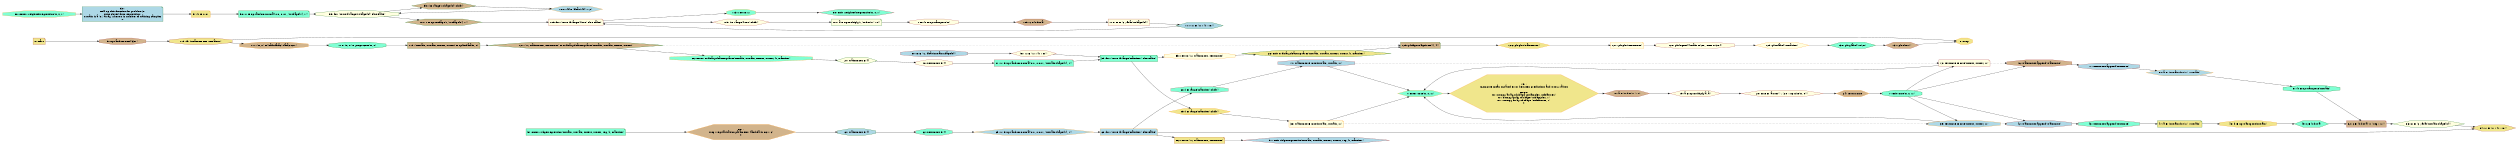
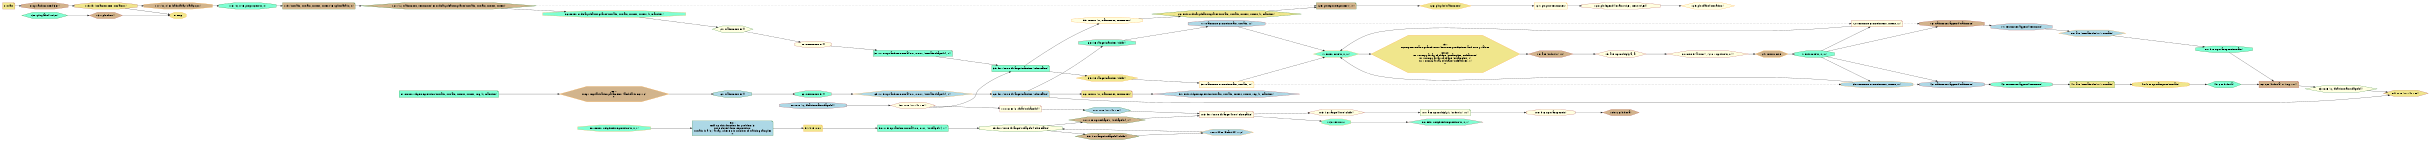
edge "109: c = b.dot(a)" -> "110: m = (c / float(Y.shape[0]))": now "51: W = (W - (lr * m))" -> "110: m = (c / float(Y.shape[0]))"
edge "129: plt.xlabel('Iteration')" -> "130: plt.ylabel('MSE')": removed
